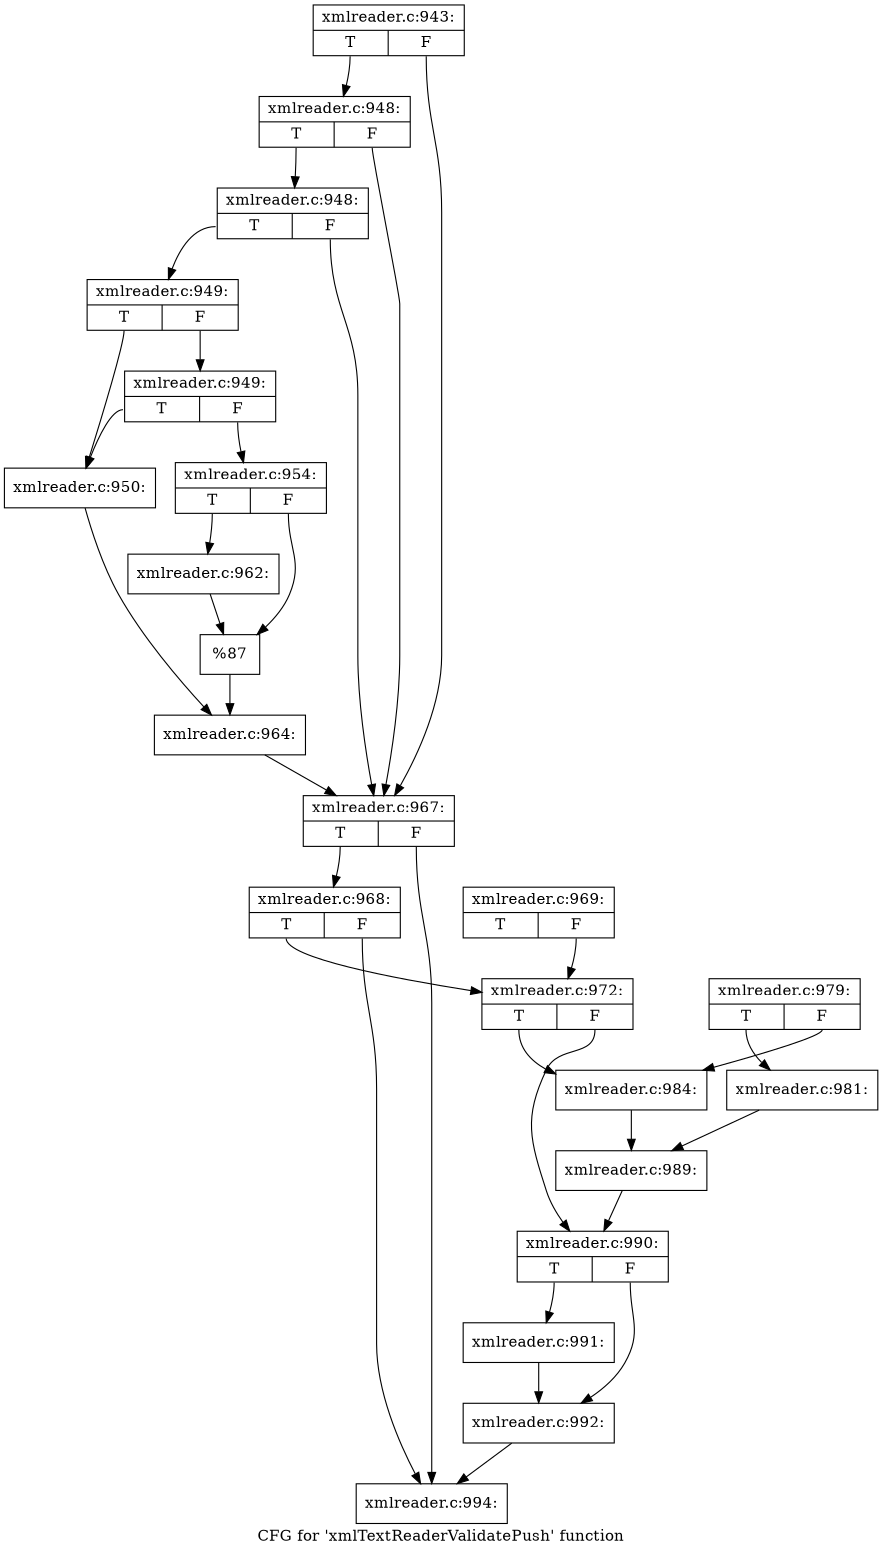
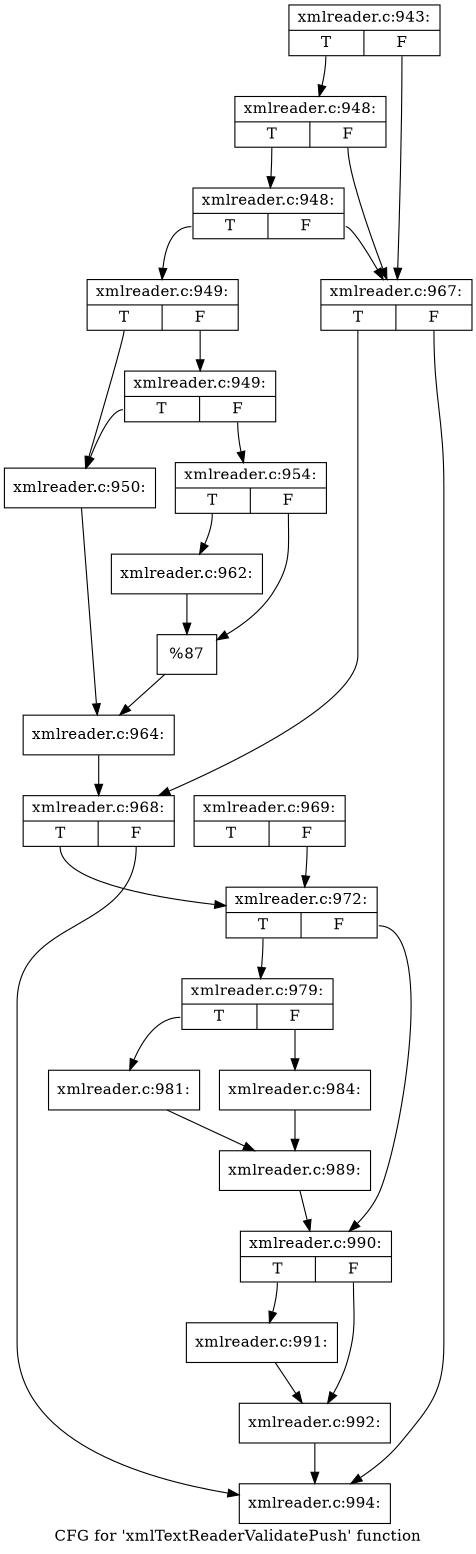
edge "xmlreader.c:964:" -> "xmlreader.c:967:": now "xmlreader.c:964:" -> "xmlreader.c:968:"
edge "xmlreader.c:972:" -> "xmlreader.c:984:": now "xmlreader.c:972:" -> "xmlreader.c:979:"
